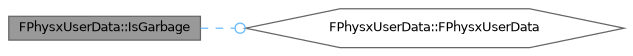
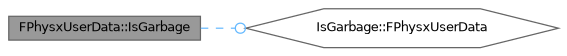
node "FPhysxUserData::FPhysxUserData": label "FPhysxUserData::FPhysxUserData" -> "IsGarbage::FPhysxUserData"
